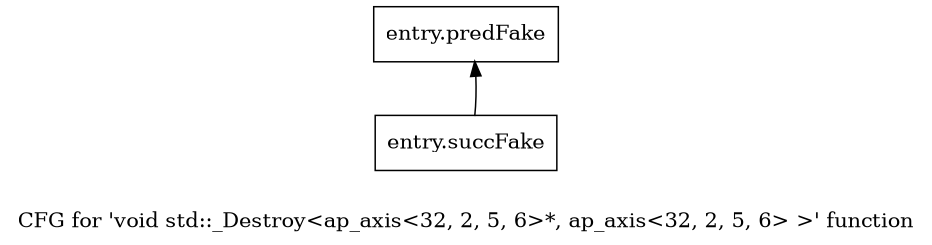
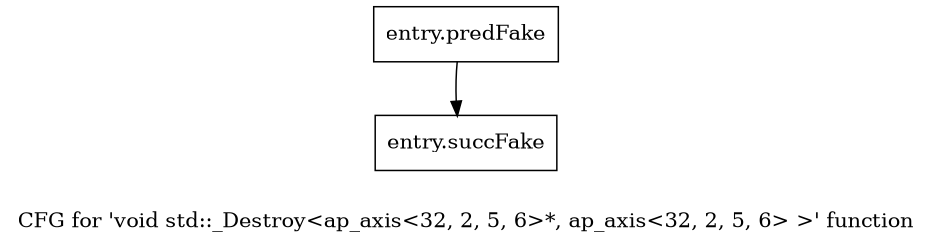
edge "entry.succFake" -> "entry.predFake": reversed
